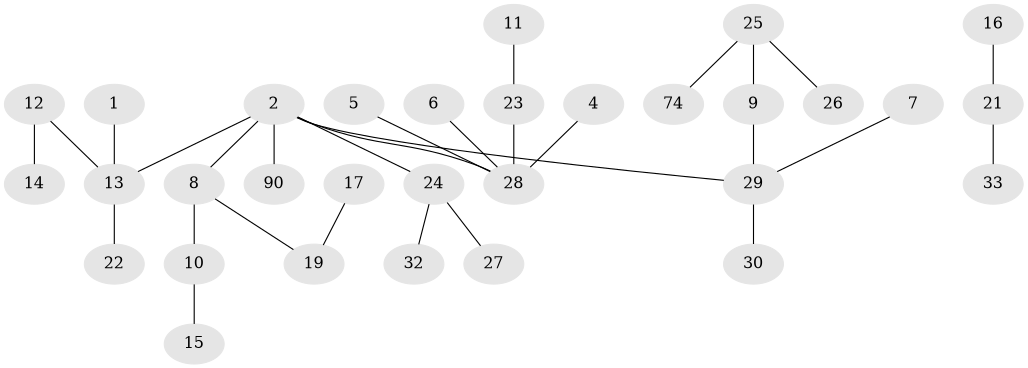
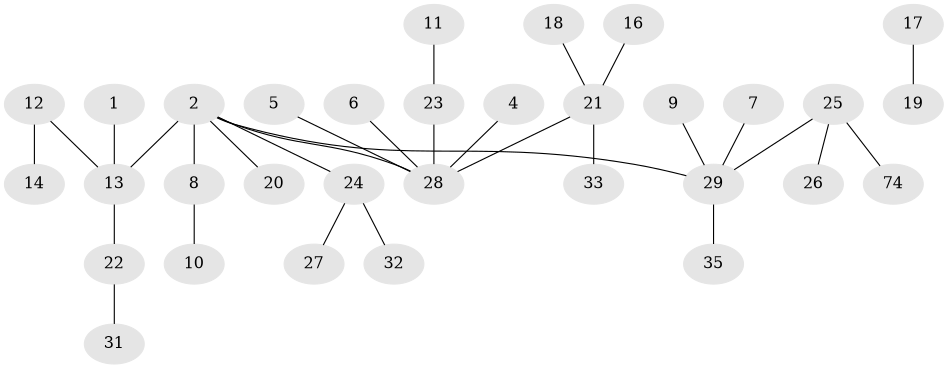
node "18": added
edge "25" -- "9": now "25" -- "29"
edge "21" -- "28": added
node "90": label "90" -> "20"
edge "8" -- "19": removed
node "30": label "30" -> "35"
node "31": added
node "15": removed
